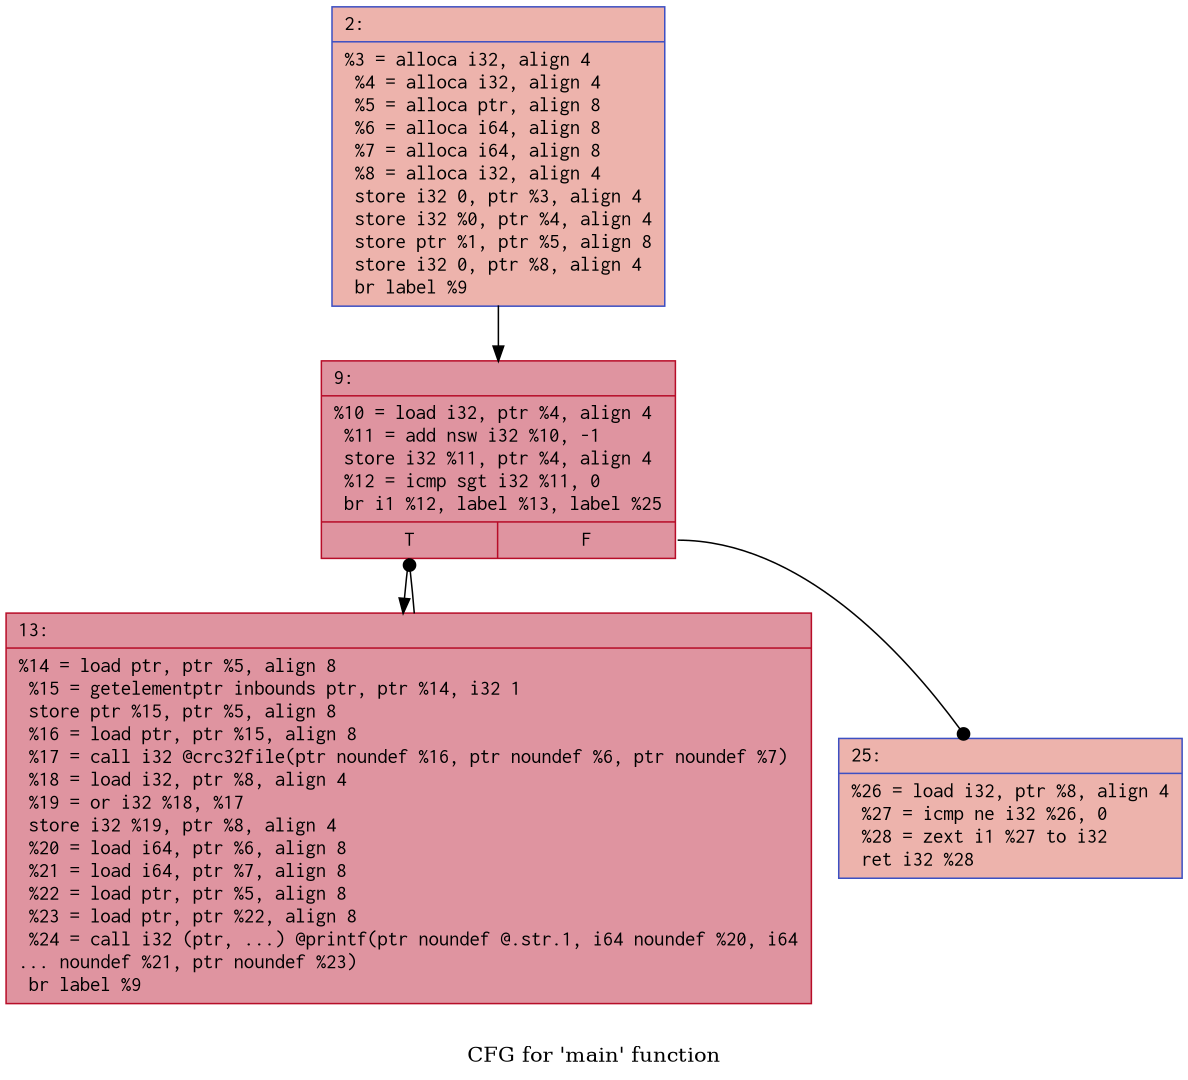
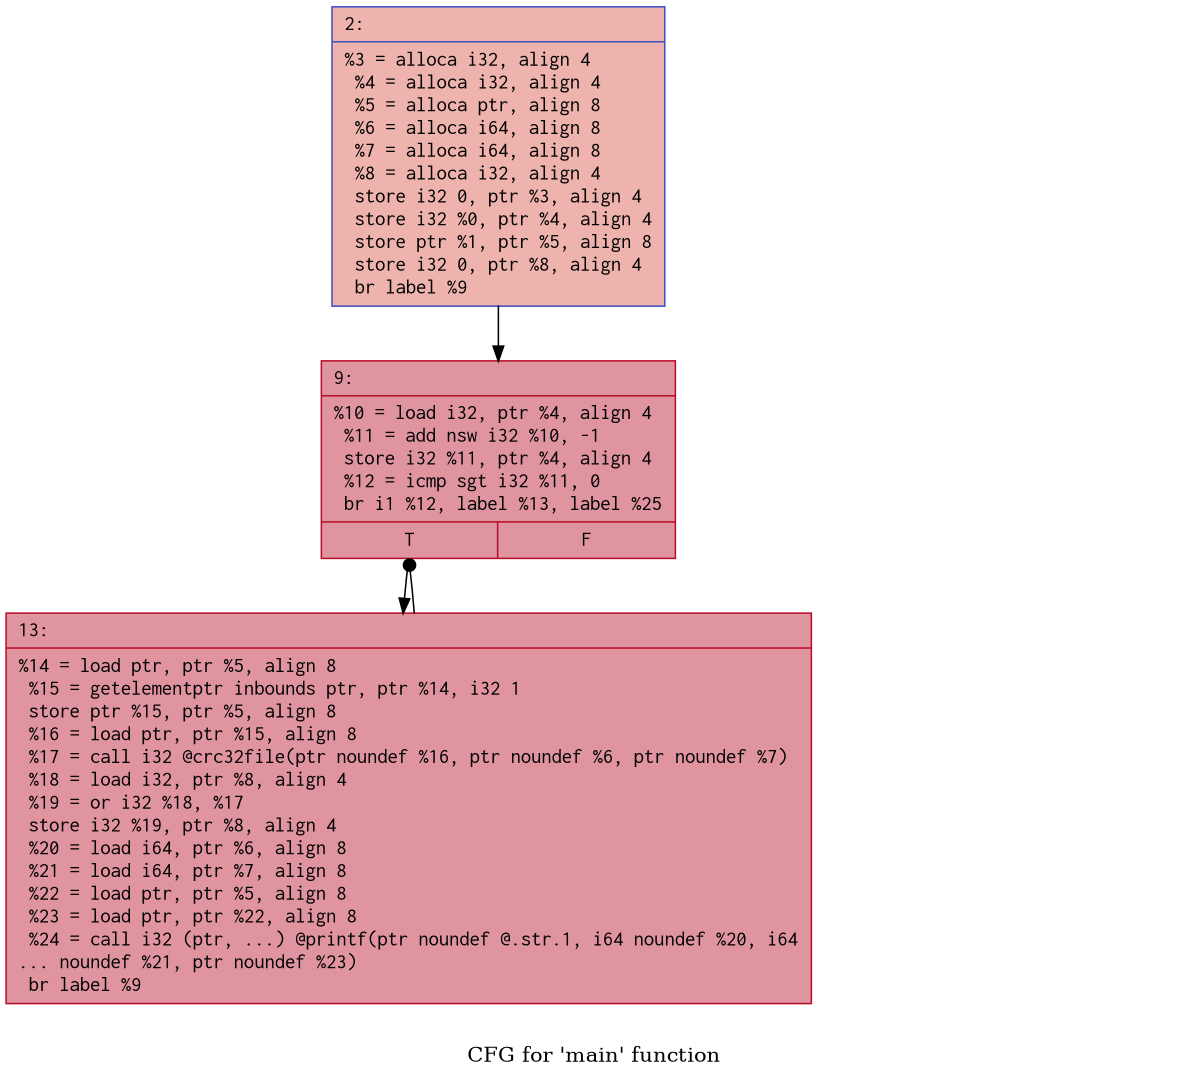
node "25:": removed
